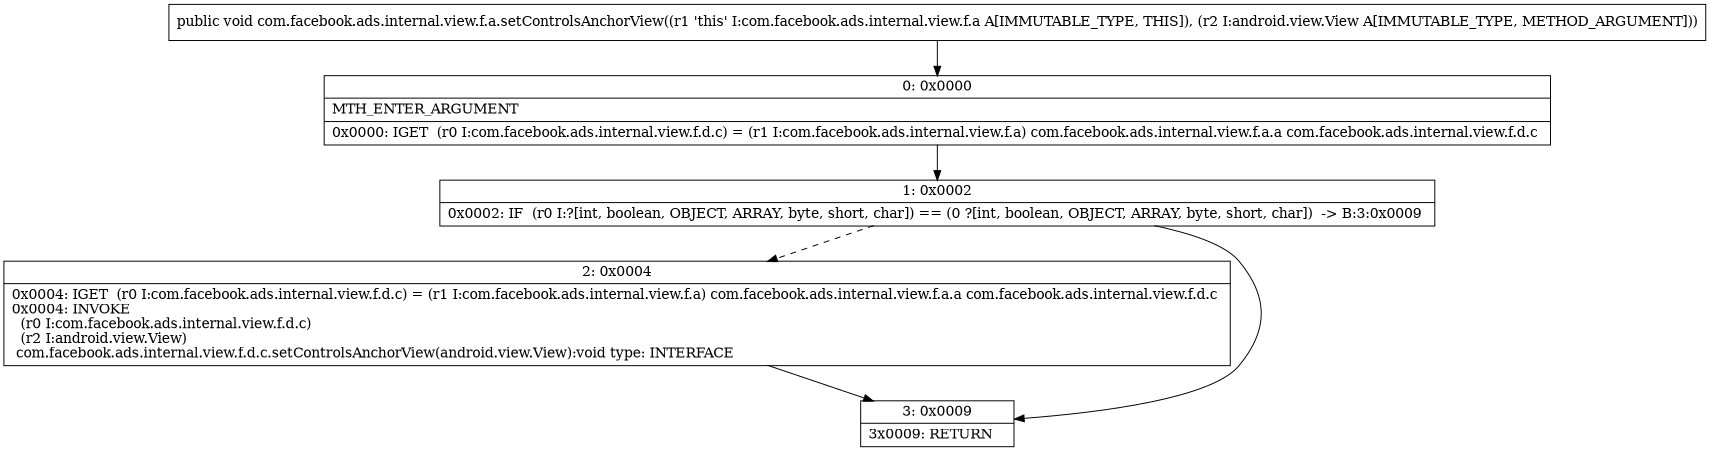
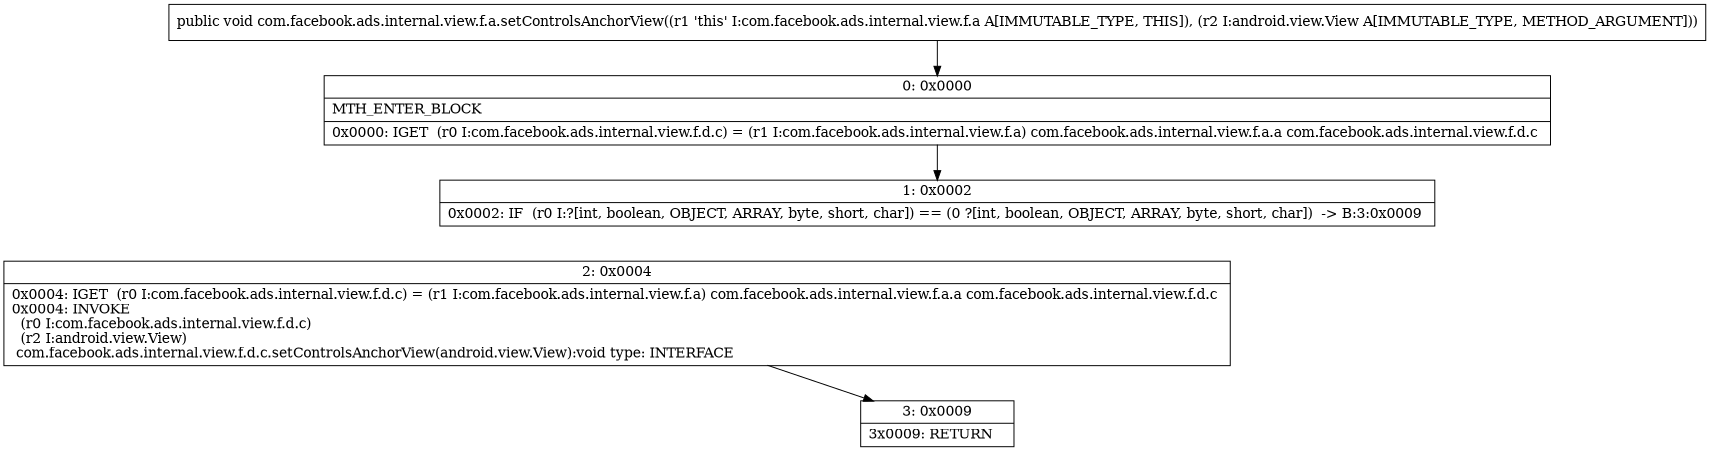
node "0: 0x0000": text "MTH_ENTER_ARGUMENT" -> "MTH_ENTER_BLOCK"
edge "1: 0x0002" -> "2: 0x0004": removed
edge "1: 0x0002" -> "3: 0x0009": removed
